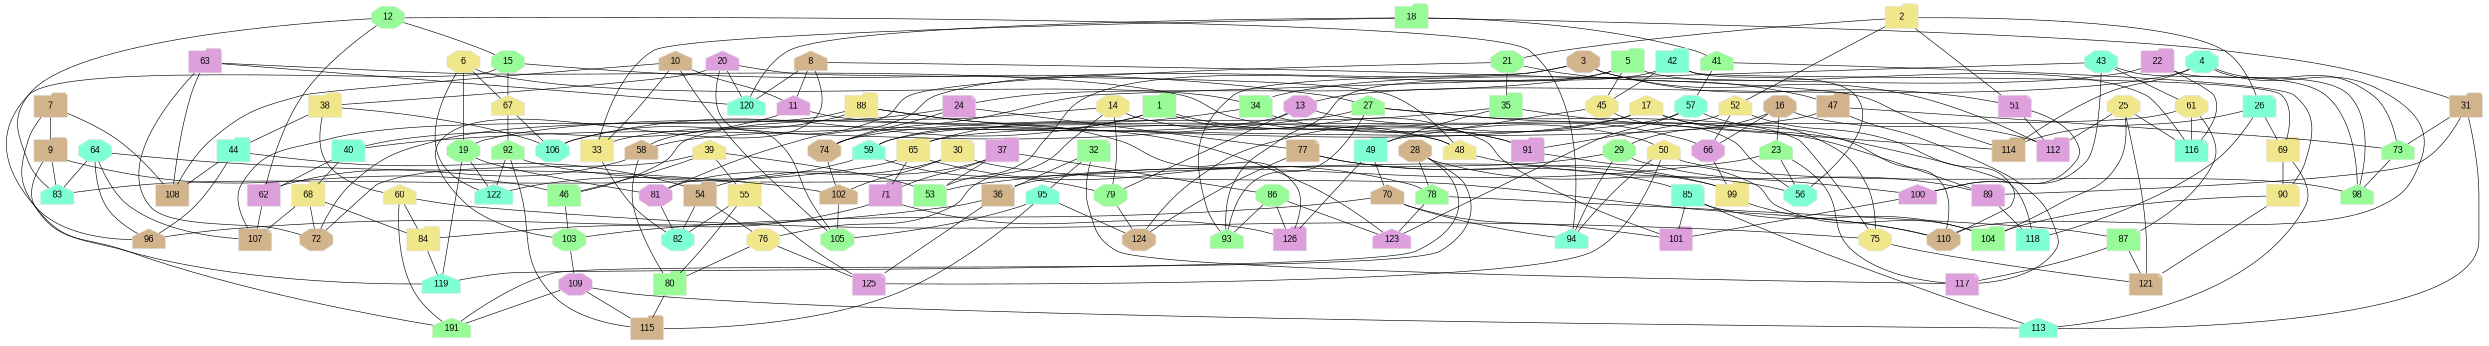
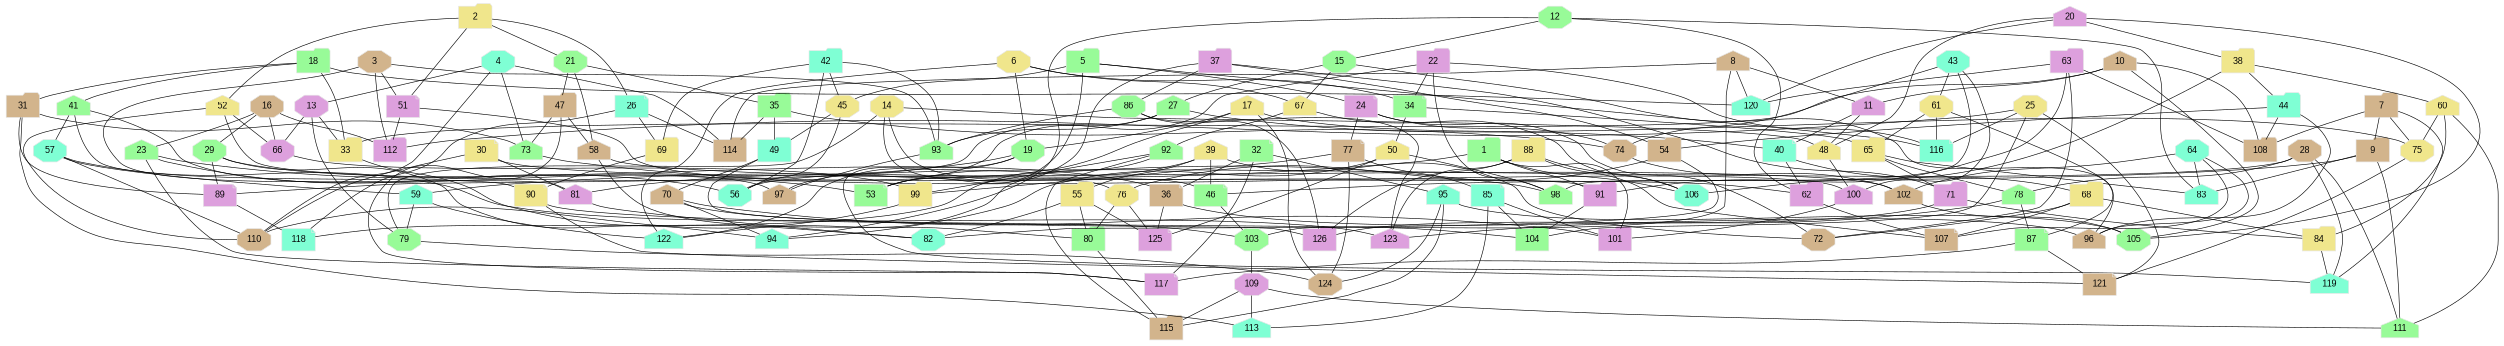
edge "27" -- "75": now "7" -- "75"
node "81": shape octagon -> house
node "97": added
edge "69" -- "113": removed
node "191": label "191" -> "111"
